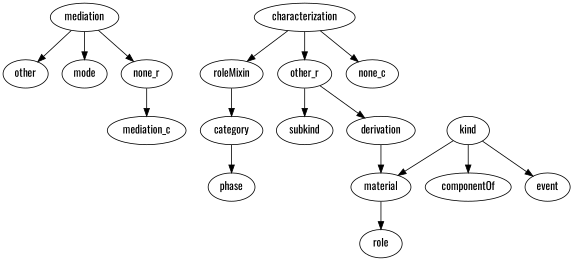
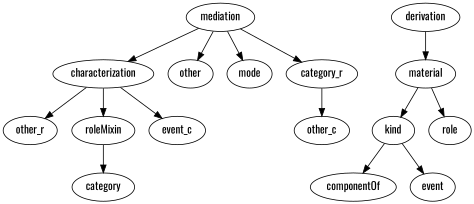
edge "mediation" -> "characterization": added
node "none_r": label "none_r" -> "category_r"
node "none_c": label "none_c" -> "event_c"
edge "other_r" -> "derivation": removed
node "mediation_c": label "mediation_c" -> "other_c"
node "subkind": removed
edge "kind" -> "material": reversed
node "phase": removed
